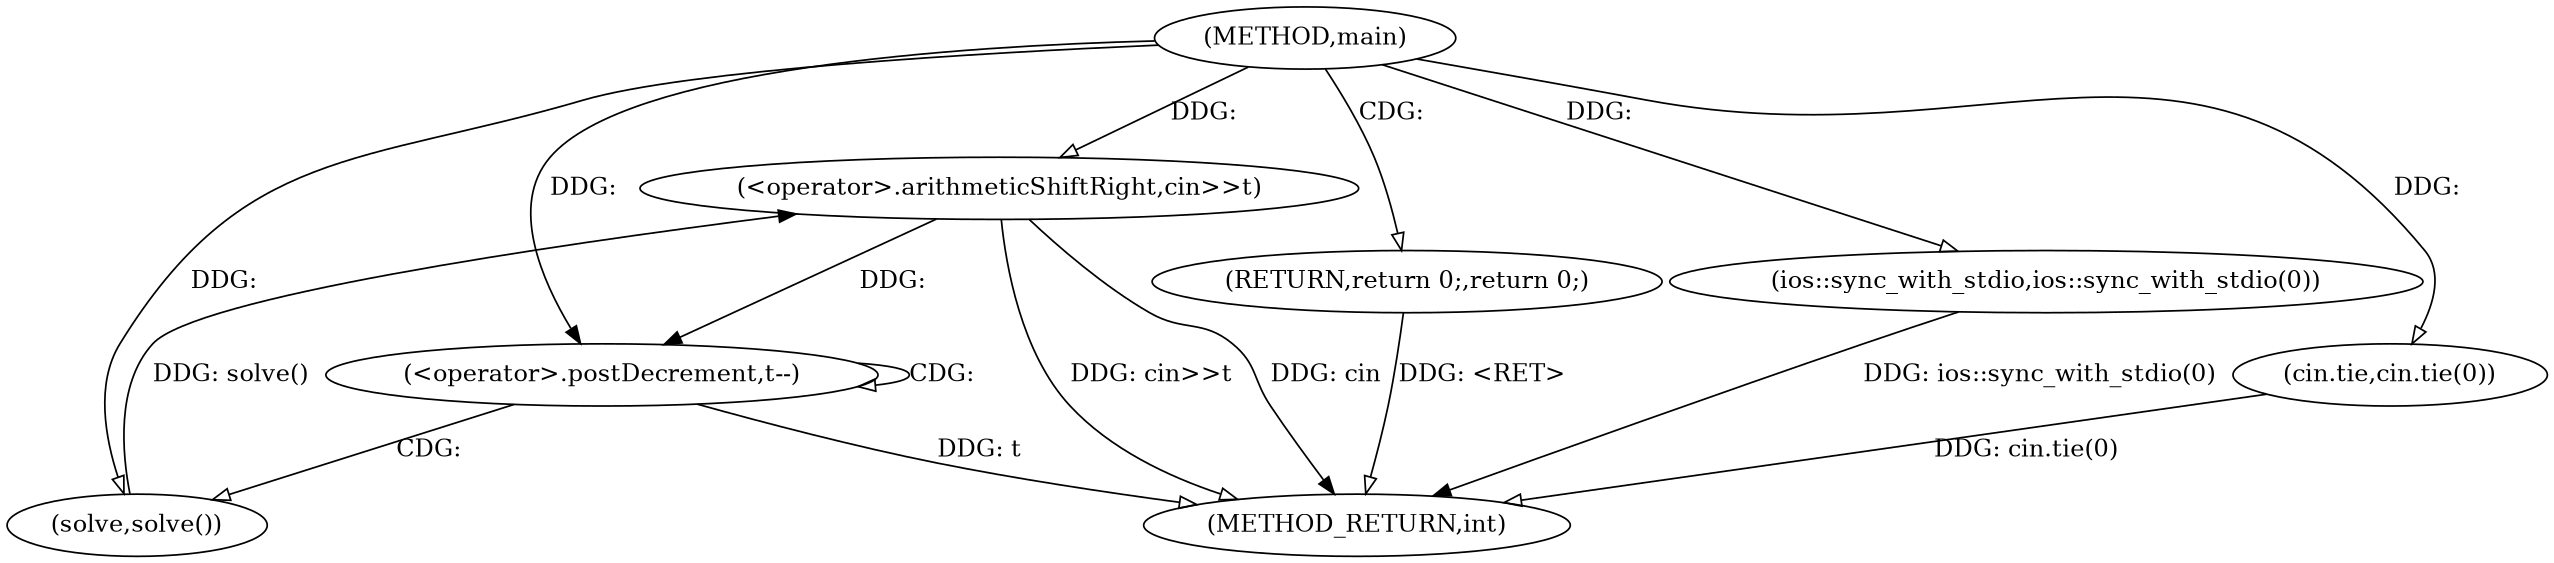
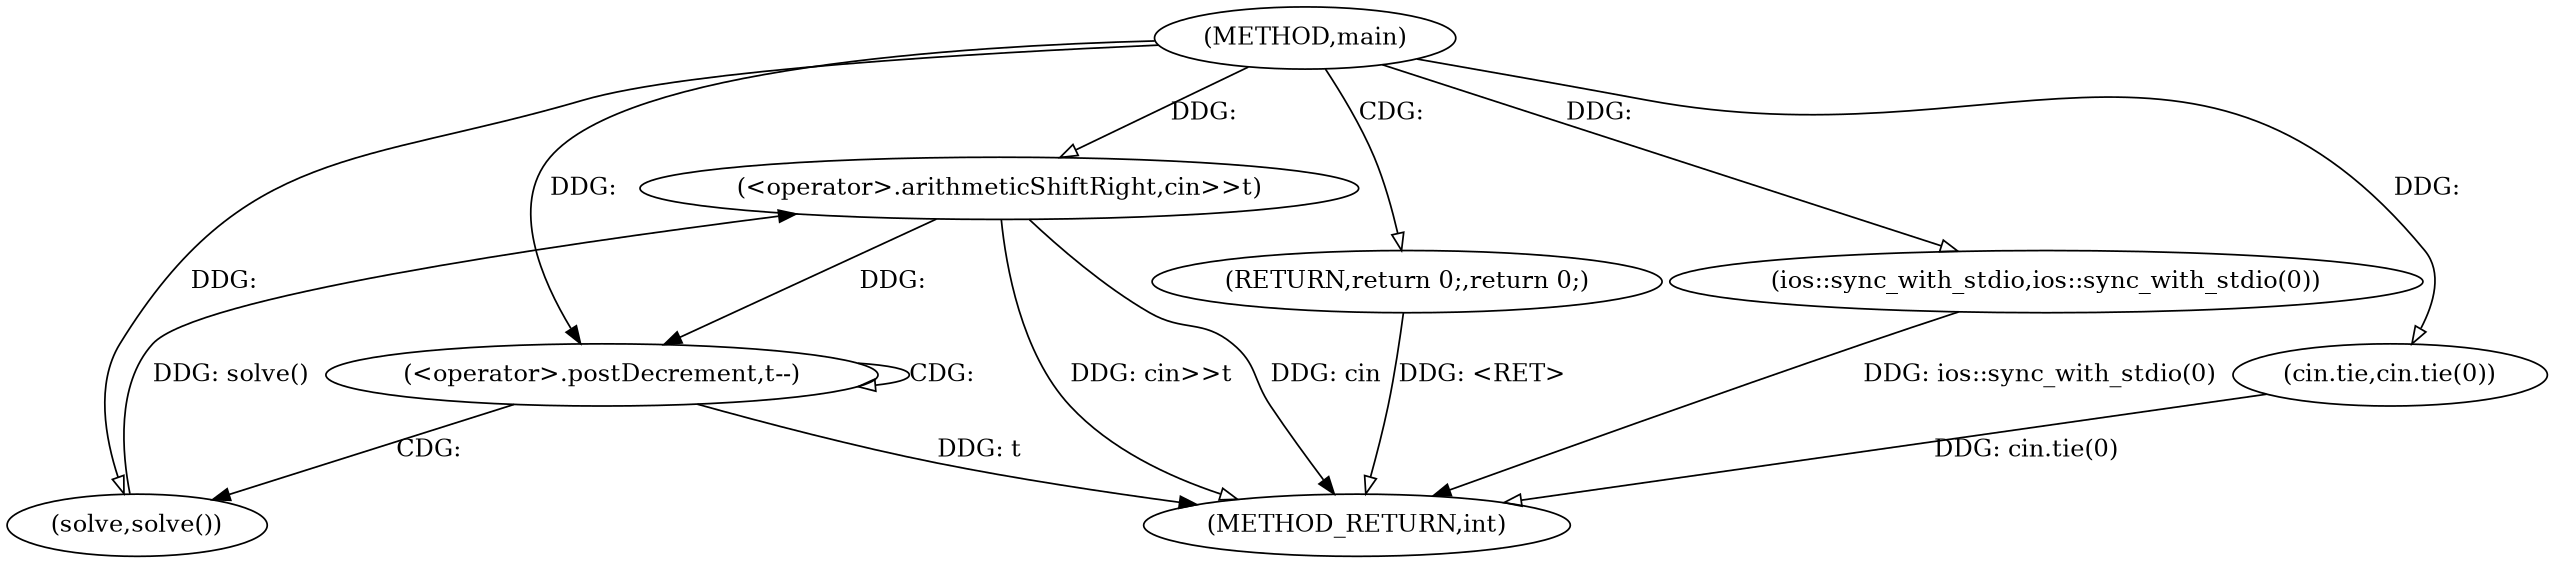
edge "(<operator>.postDecrement,t--)" -> "(solve,solve())": arrowhead onormal -> normal
edge "(<operator>.postDecrement,t--)" -> "(METHOD_RETURN,int)": arrowhead onormal -> normal
